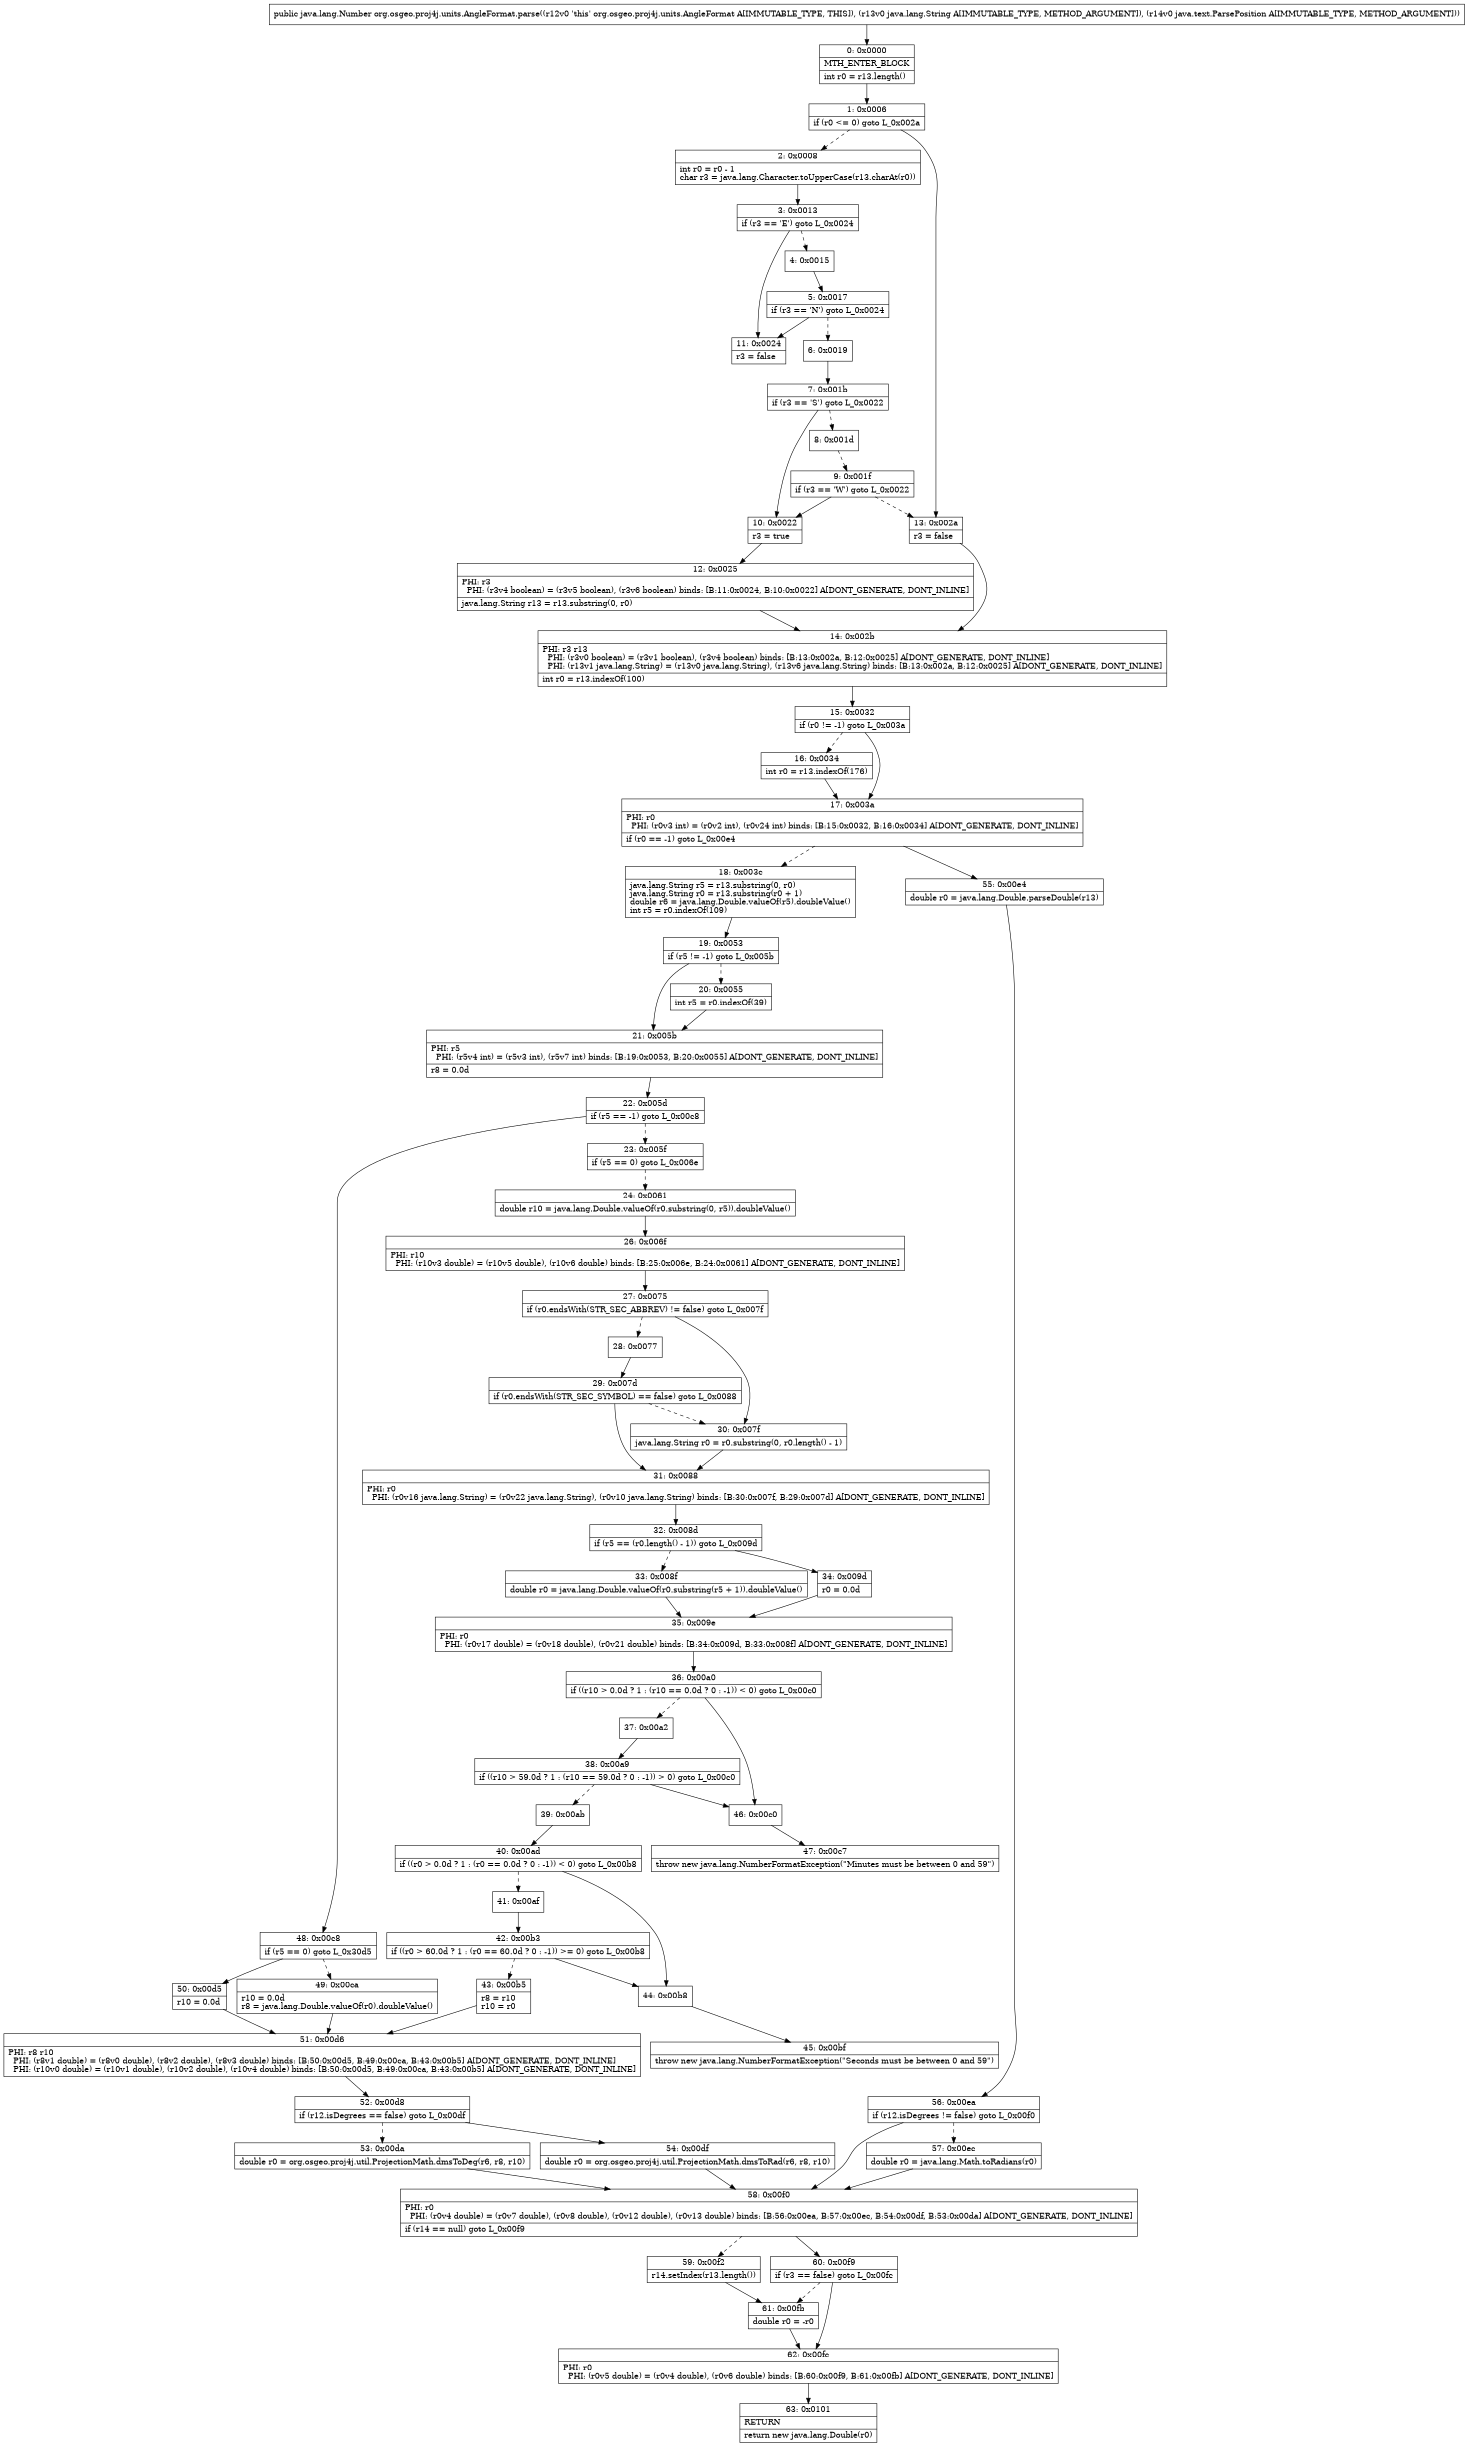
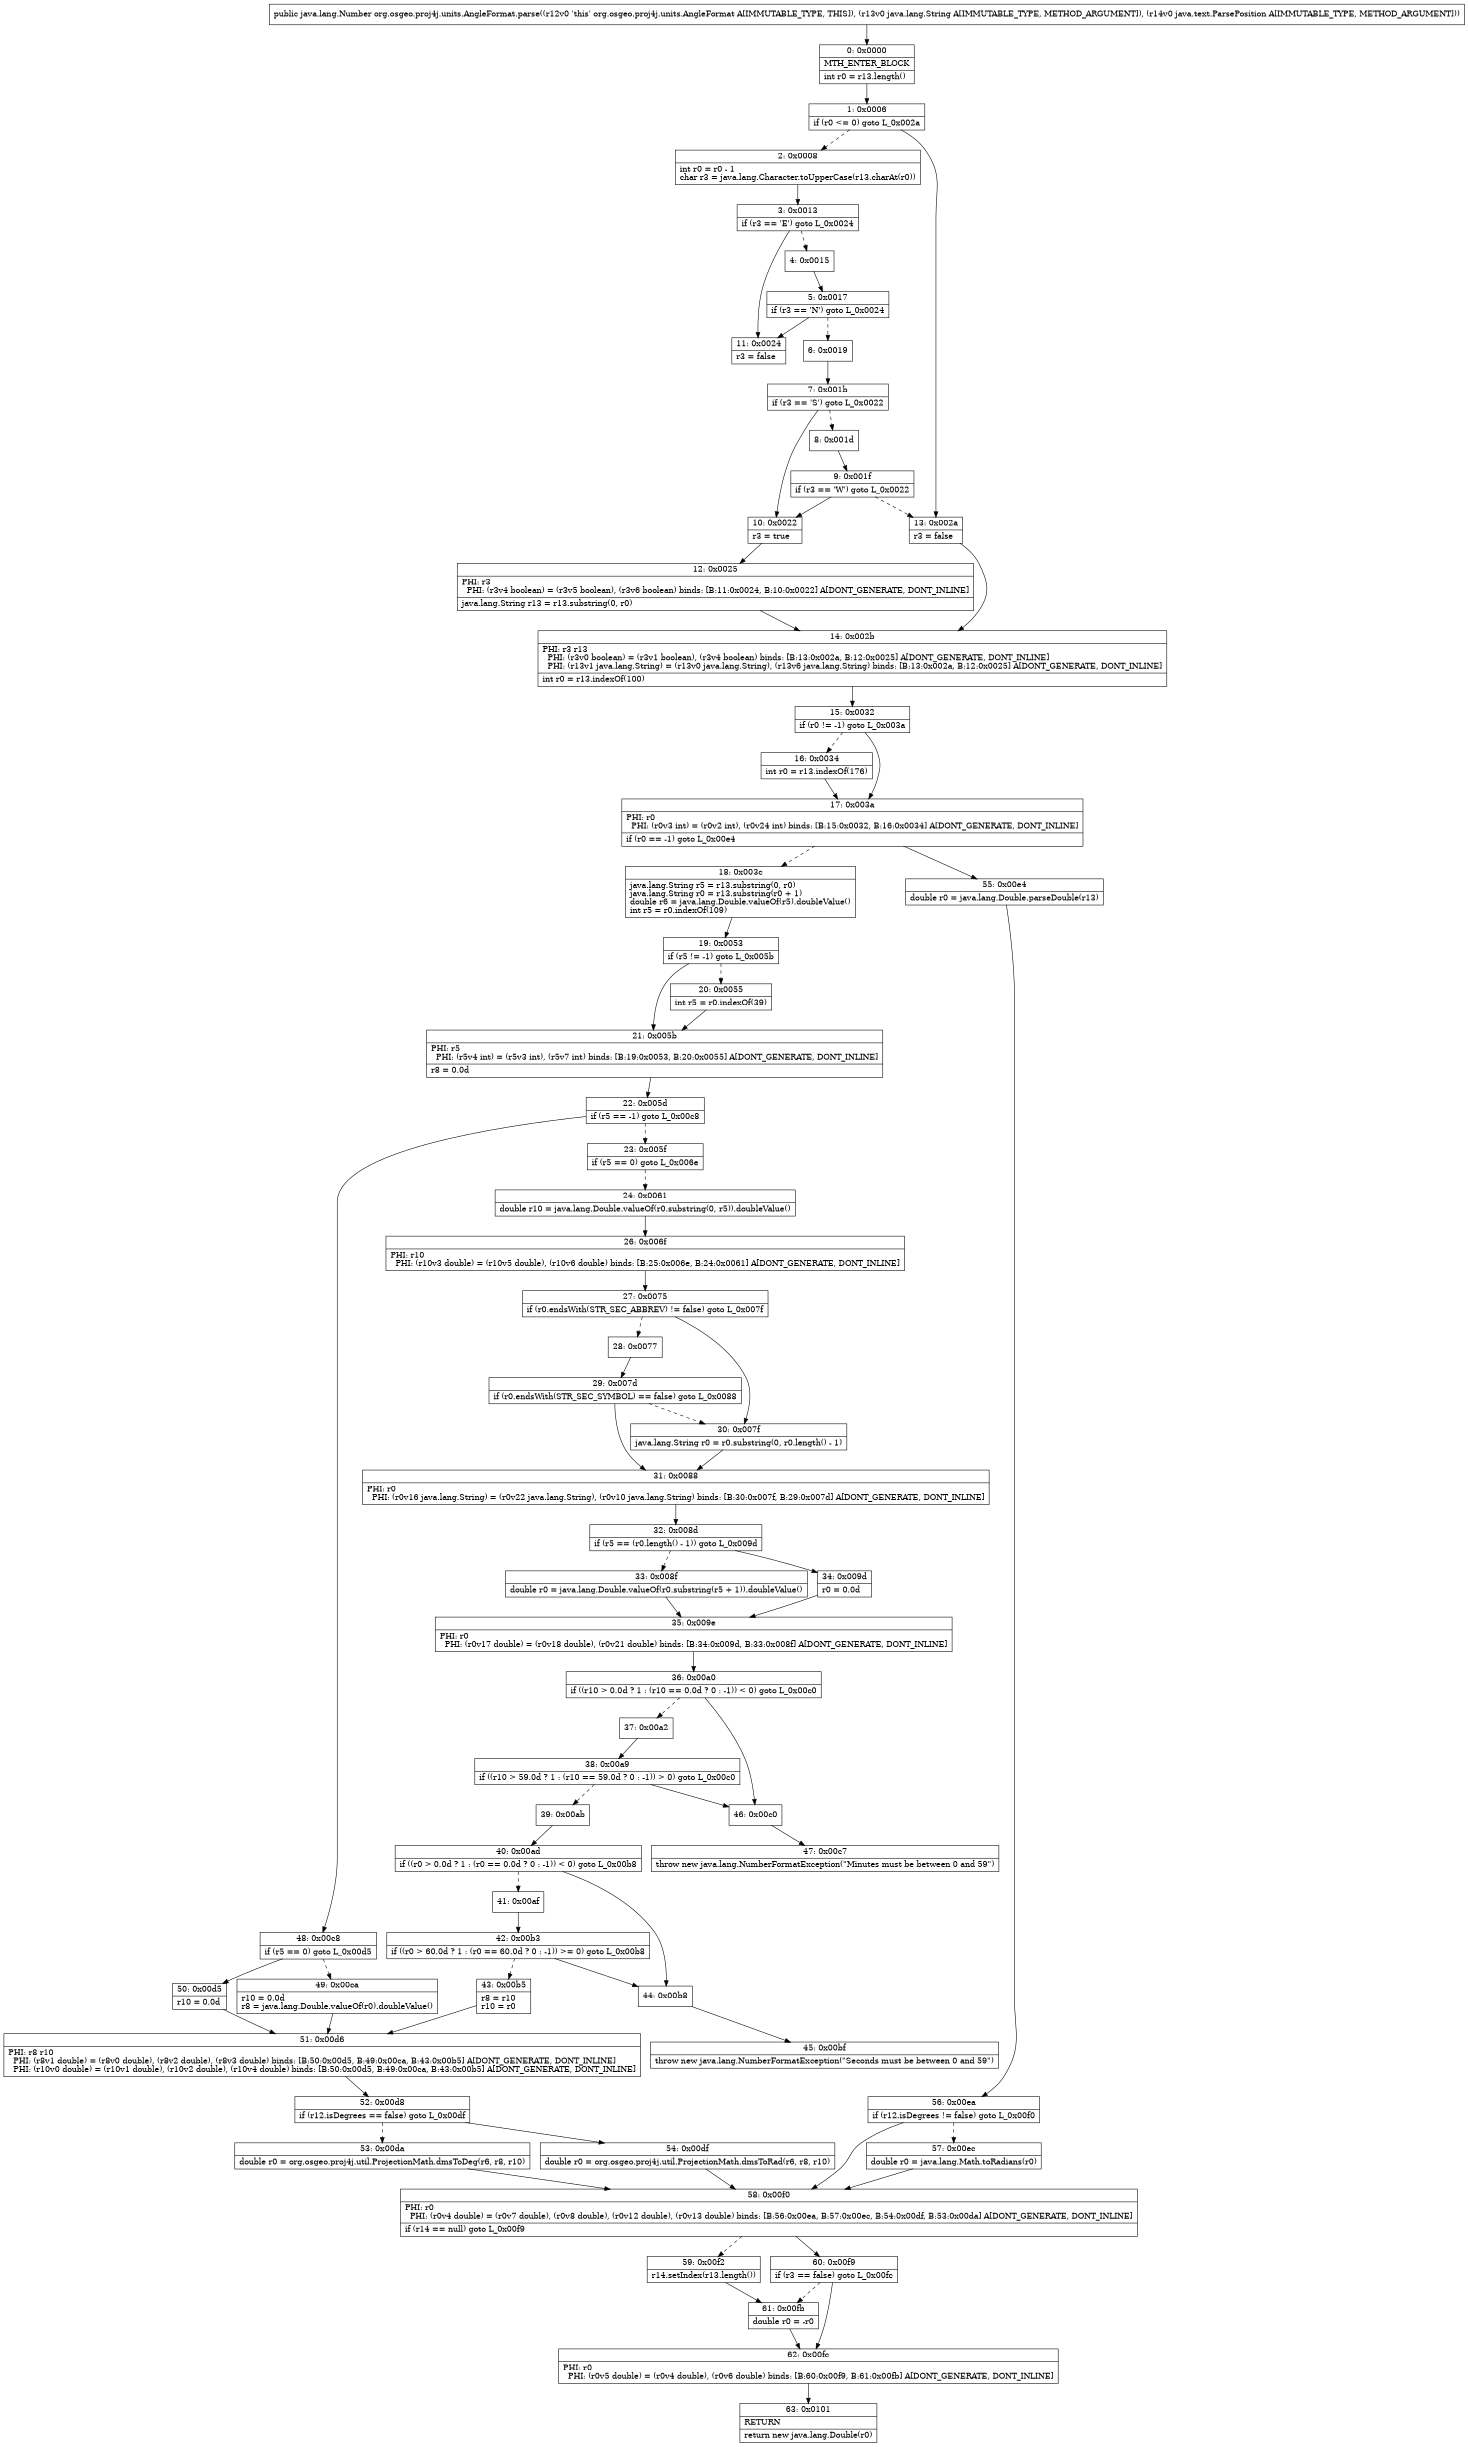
edge "8: 0x001d" -> "9: 0x001f": style dashed -> solid
node "48: 0x00c8": text "if (r5 == 0) goto L_0x30d5" -> "if (r5 == 0) goto L_0x00d5"
